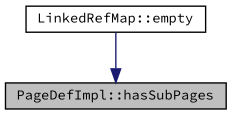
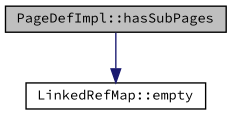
edge "LinkedRefMap::empty" -> "PageDefImpl::hasSubPages": reversed
